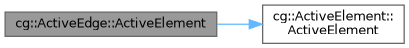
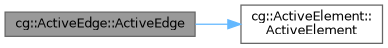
node "cg::ActiveEdge::ActiveElement": label "cg::ActiveEdge::ActiveElement" -> "cg::ActiveEdge::ActiveEdge"
